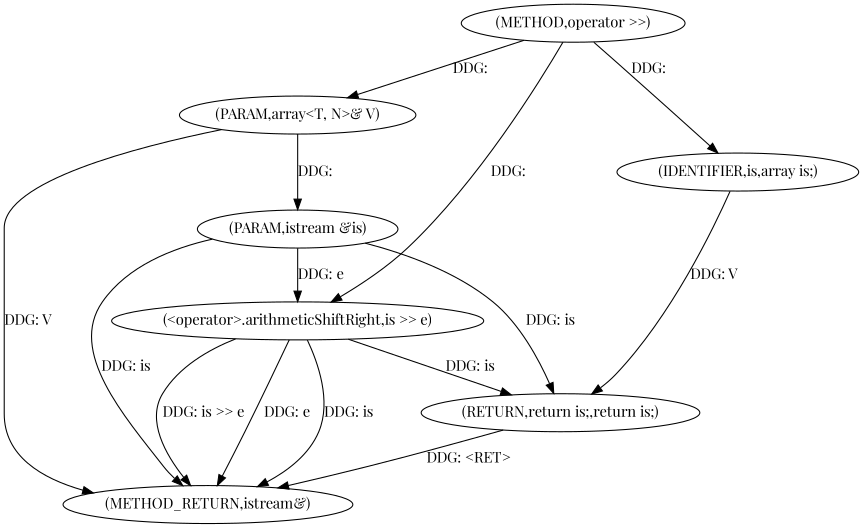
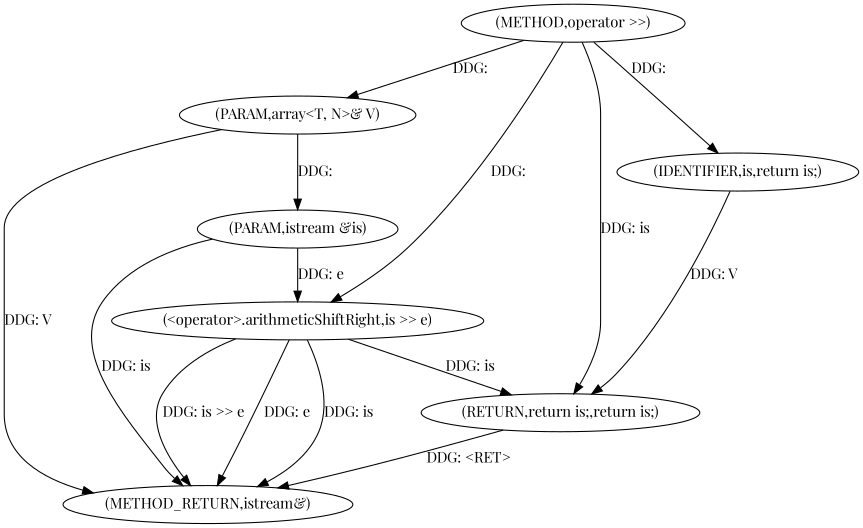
node "(IDENTIFIER,is,array is;)": label "(IDENTIFIER,is,array is;)" -> "(IDENTIFIER,is,return is;)"
edge "(PARAM,istream &is)" -> "(RETURN,return is;,return is;)": now "(METHOD,operator >>)" -> "(RETURN,return is;,return is;)"
